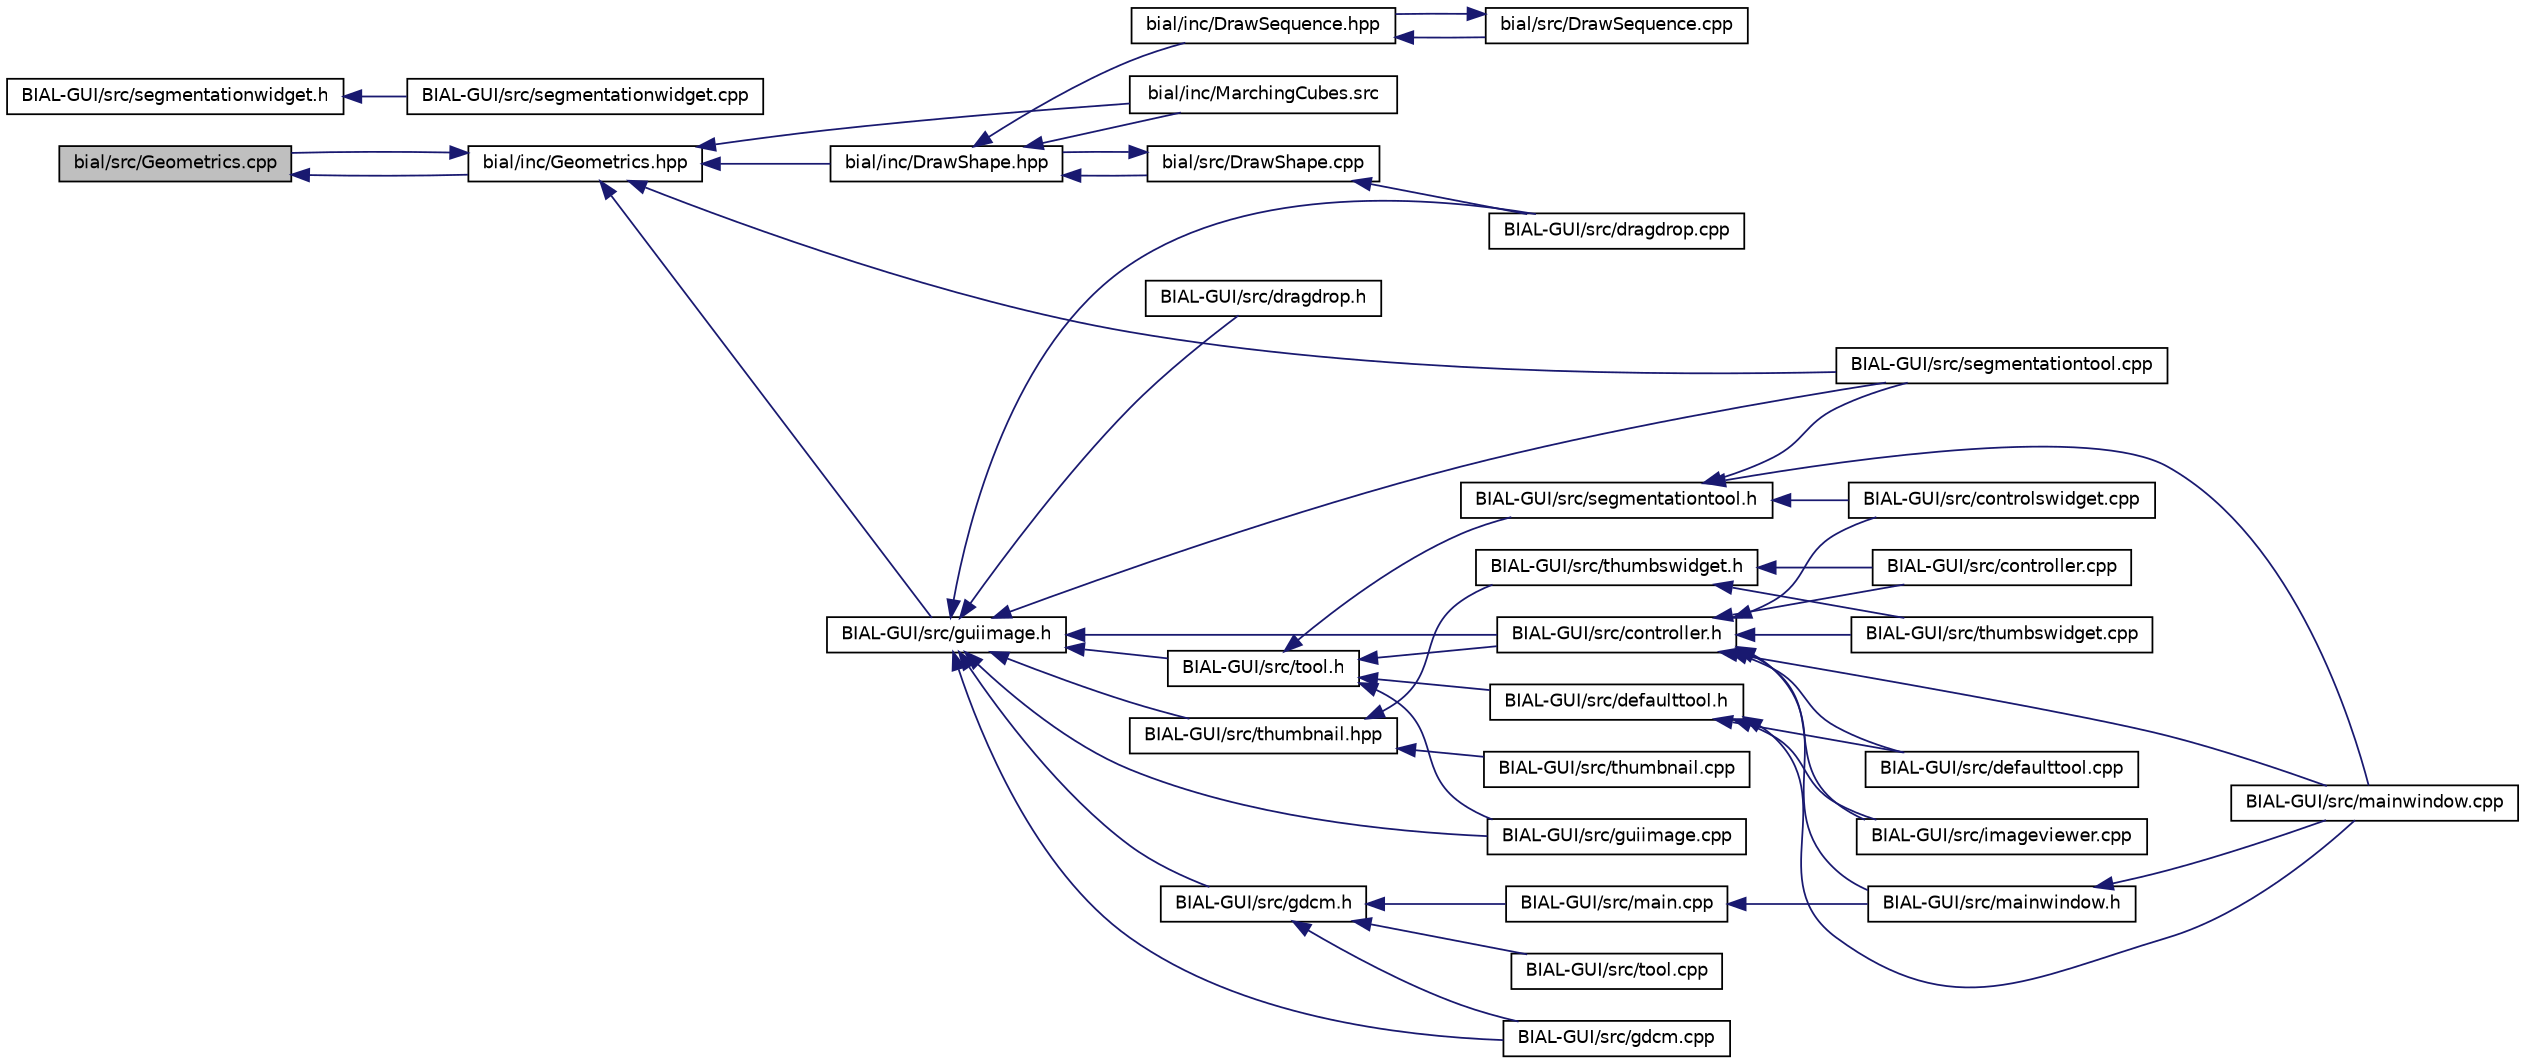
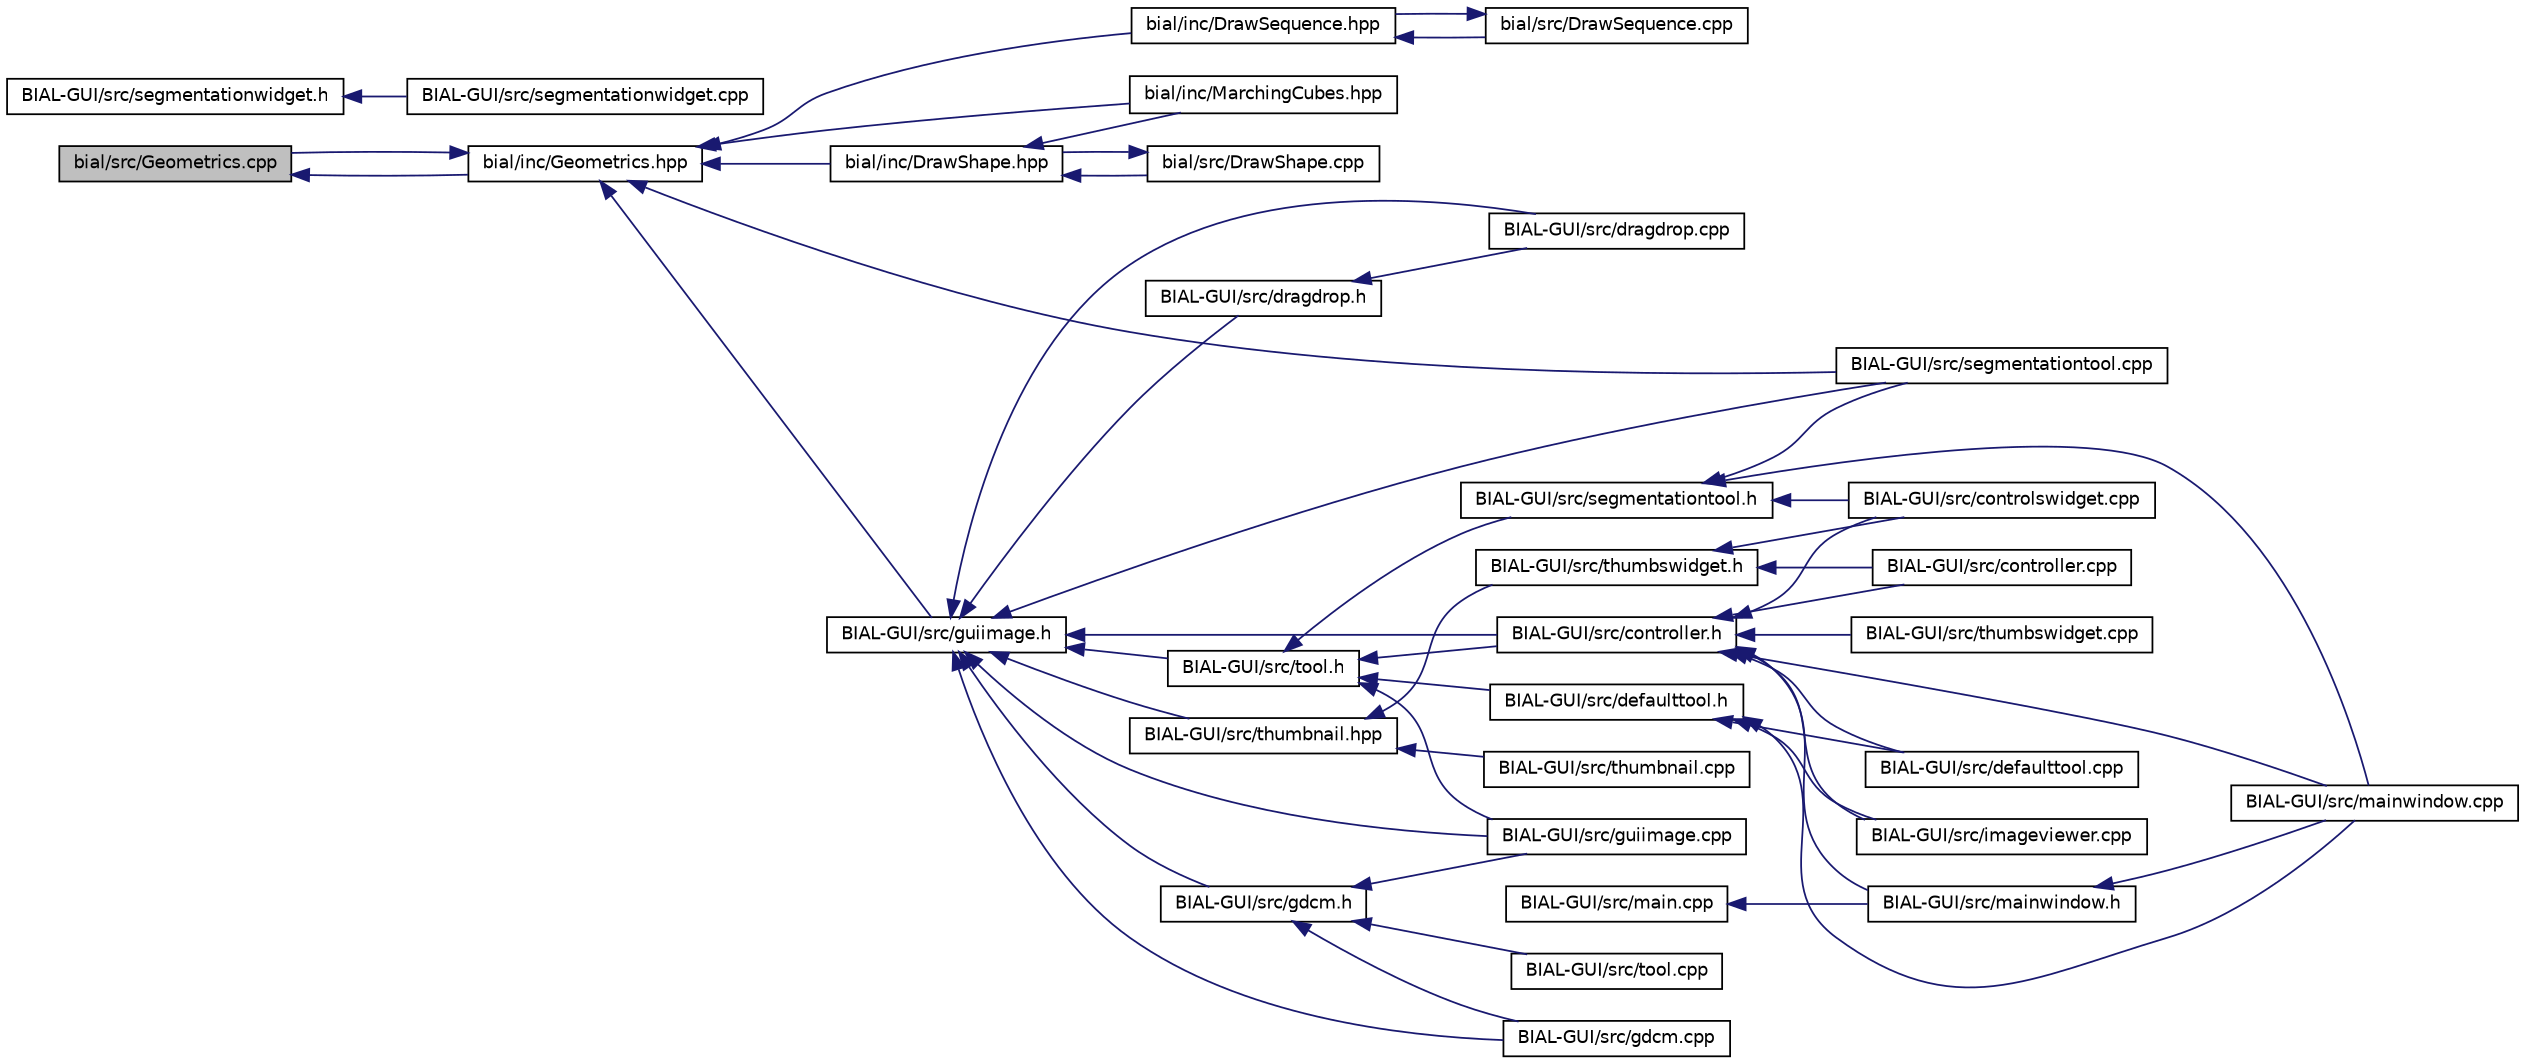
edge "bial/inc/DrawSequence.hpp" -> "bial/inc/DrawShape.hpp": now "bial/inc/DrawSequence.hpp" -> "bial/inc/Geometrics.hpp"
node "bial/inc/MarchingCubes.src": label "bial/inc/MarchingCubes.src" -> "bial/inc/MarchingCubes.hpp"
edge "BIAL-GUI/src/dragdrop.cpp" -> "bial/src/DrawShape.cpp": now "BIAL-GUI/src/dragdrop.cpp" -> "BIAL-GUI/src/dragdrop.h"
edge "BIAL-GUI/src/thumbswidget.cpp" -> "BIAL-GUI/src/thumbswidget.h": now "BIAL-GUI/src/controlswidget.cpp" -> "BIAL-GUI/src/thumbswidget.h"
edge "BIAL-GUI/src/main.cpp" -> "BIAL-GUI/src/gdcm.h": now "BIAL-GUI/src/guiimage.cpp" -> "BIAL-GUI/src/gdcm.h"
